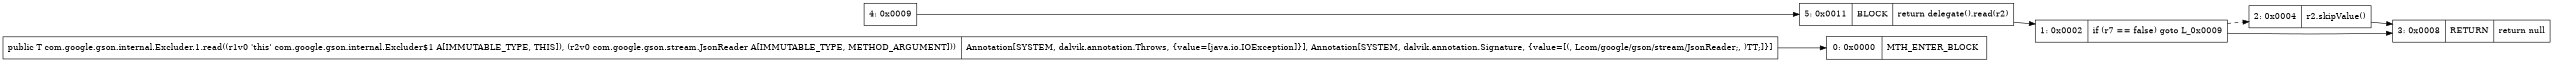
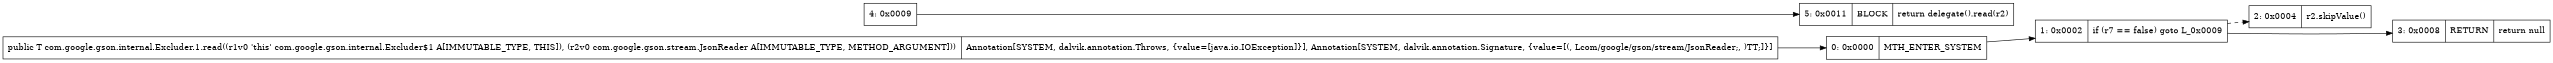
edge "5: 0x0011" -> "1: 0x0002": now "0: 0x0000" -> "1: 0x0002"
edge "2: 0x0004" -> "3: 0x0008": removed
node "0: 0x0000": text "MTH_ENTER_BLOCK" -> "MTH_ENTER_SYSTEM"
